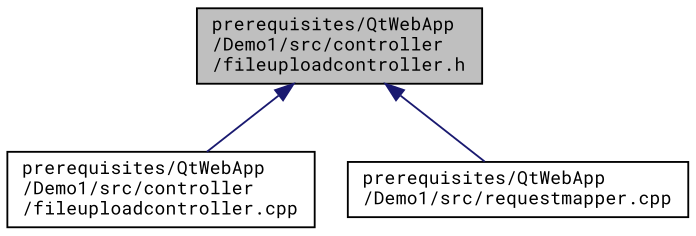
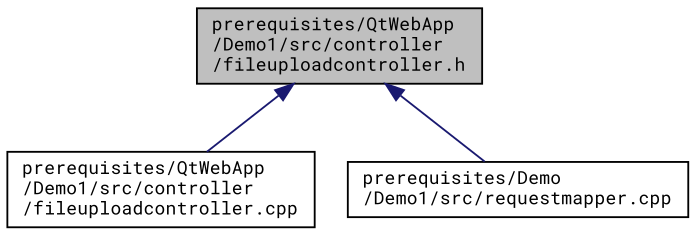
node "prerequisites/QtWebApp /Demo1/src/requestmapper.cpp": label "prerequisites/QtWebApp /Demo1/src/requestmapper.cpp" -> "prerequisites/Demo /Demo1/src/requestmapper.cpp"
